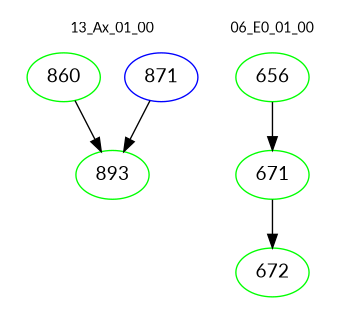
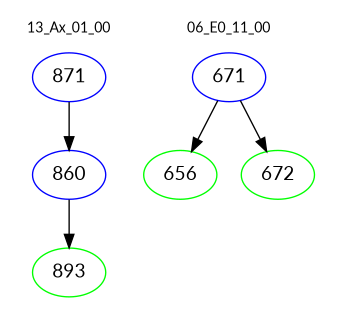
cluster "06_E0_01_00": label "06_E0_01_00" -> "06_E0_11_00"
node "860": color green -> blue
edge "656" -> "671": reversed
edge "871" -> "893": now "871" -> "860"
node "671": color green -> blue
